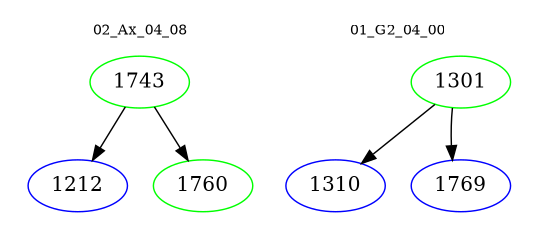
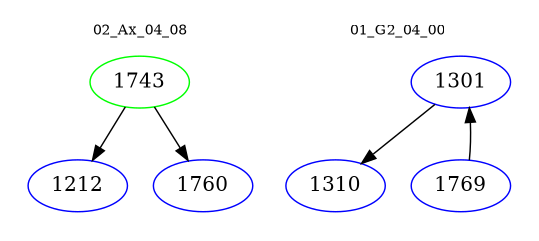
node "1301": color green -> blue
edge "1301" -> "1769": reversed
node "1760": color green -> blue
